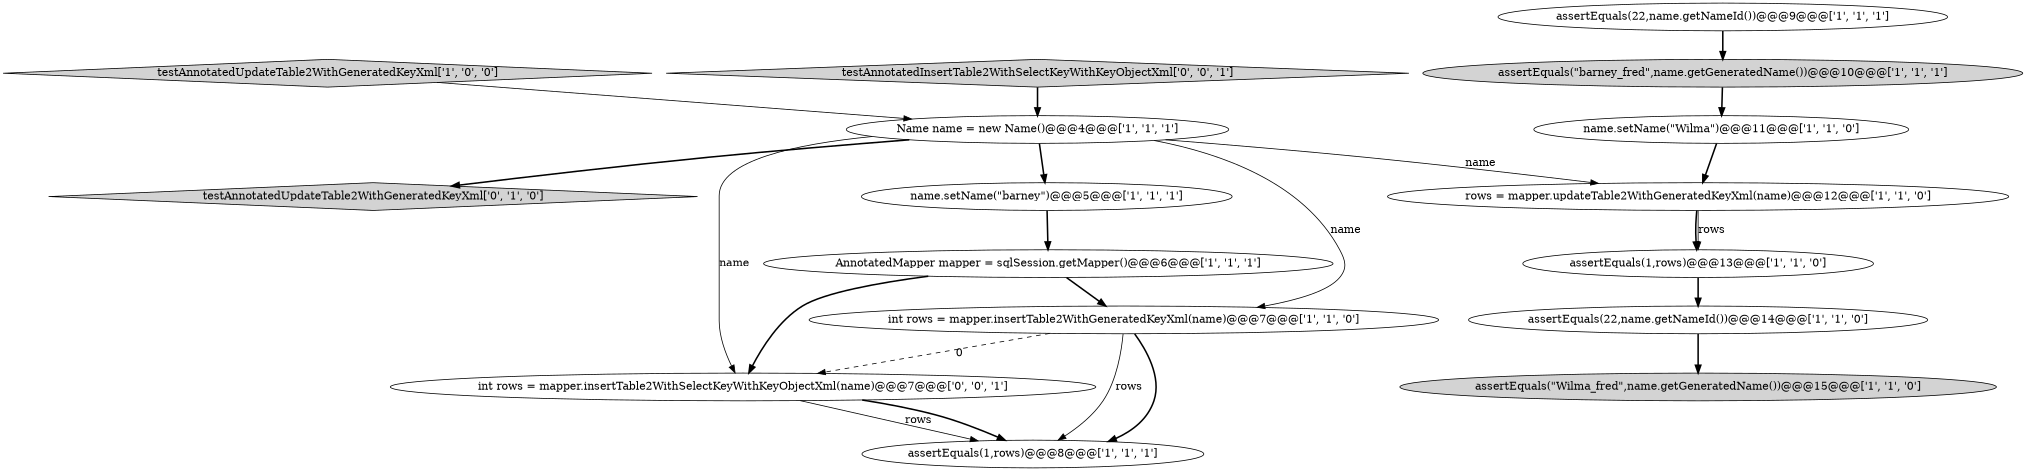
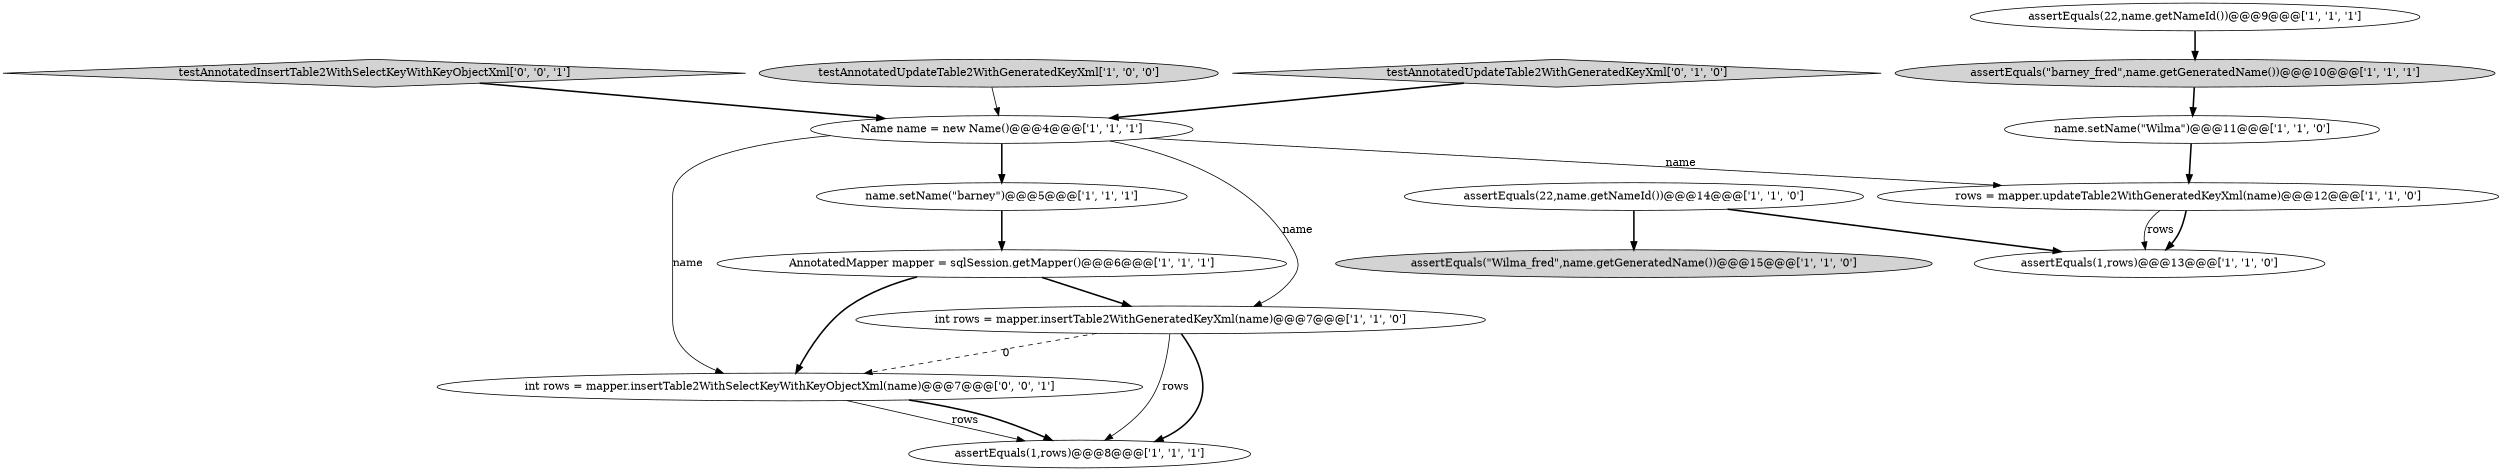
node "testAnnotatedUpdateTable2WithGeneratedKeyXml['1', '0', '0']": shape diamond -> ellipse
edge "Name name = new Name()@@@4@@@['1', '1', '1']" -> "testAnnotatedUpdateTable2WithGeneratedKeyXml['0', '1', '0']": reversed
edge "assertEquals(1,rows)@@@13@@@['1', '1', '0']" -> "assertEquals(22,name.getNameId())@@@14@@@['1', '1', '0']": reversed
